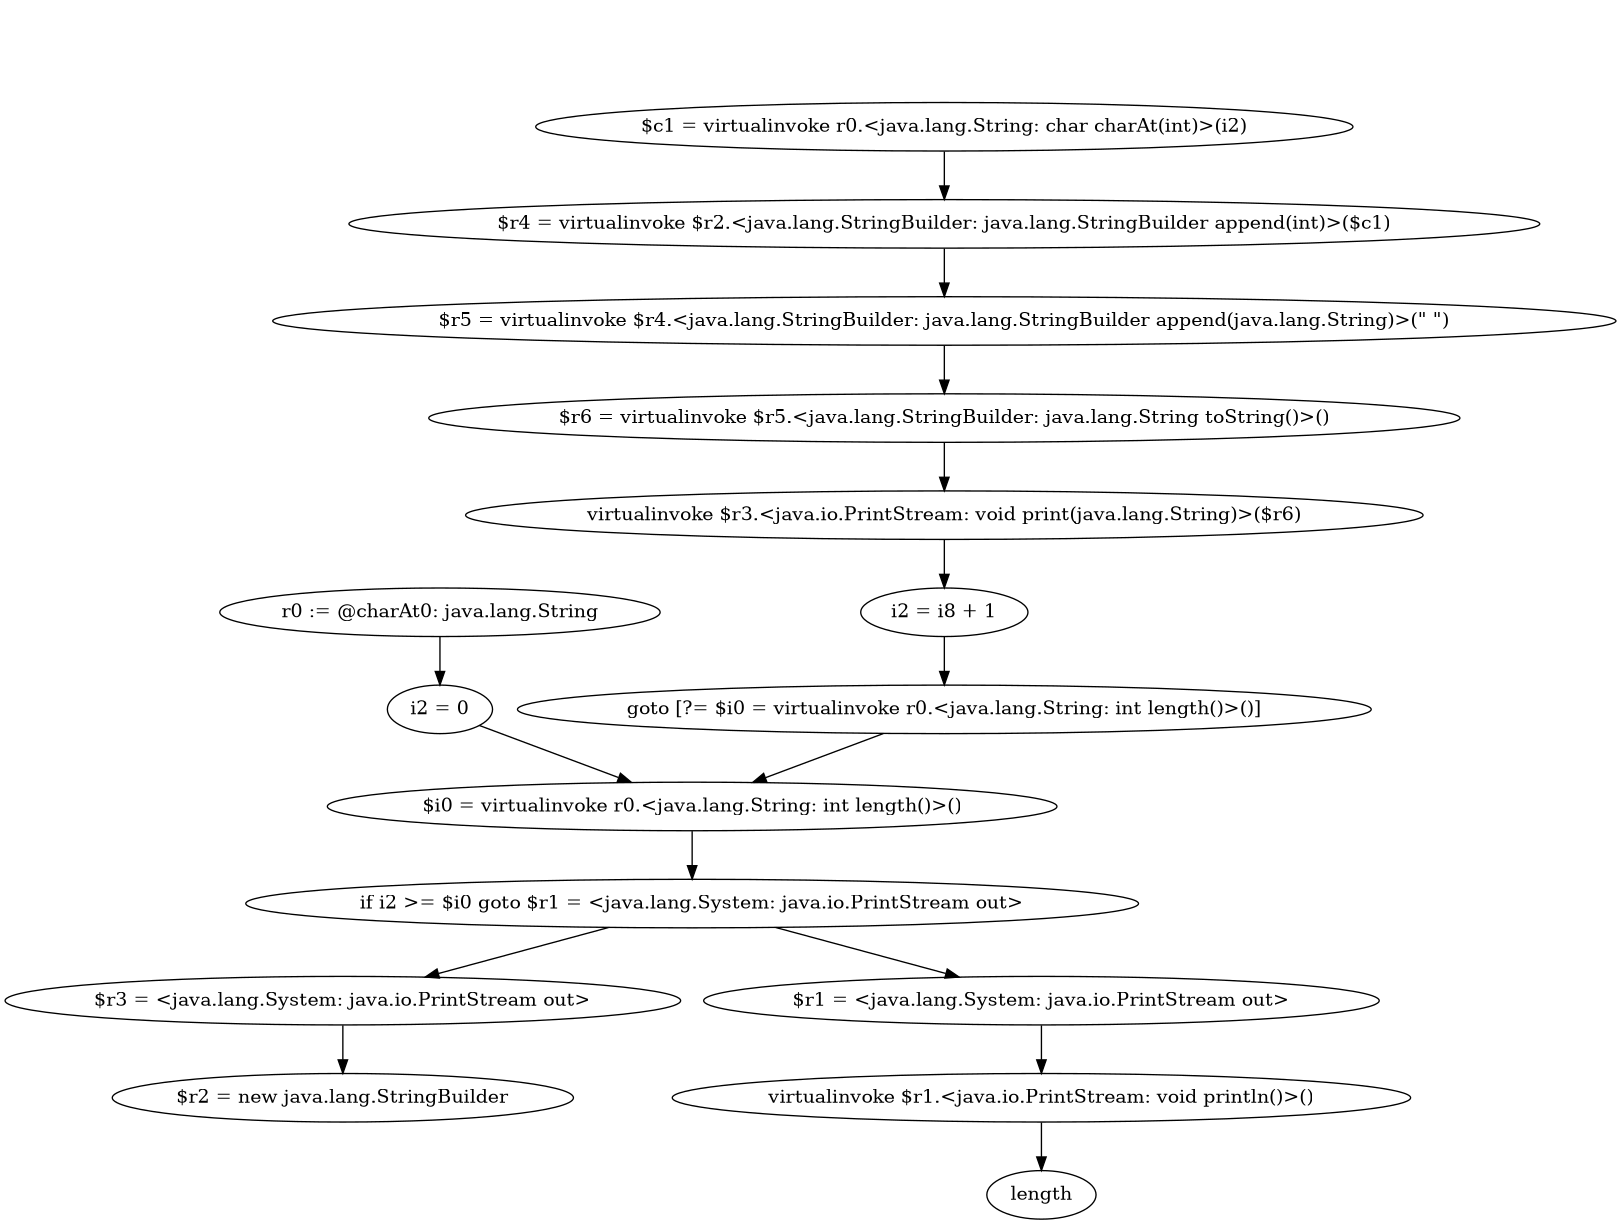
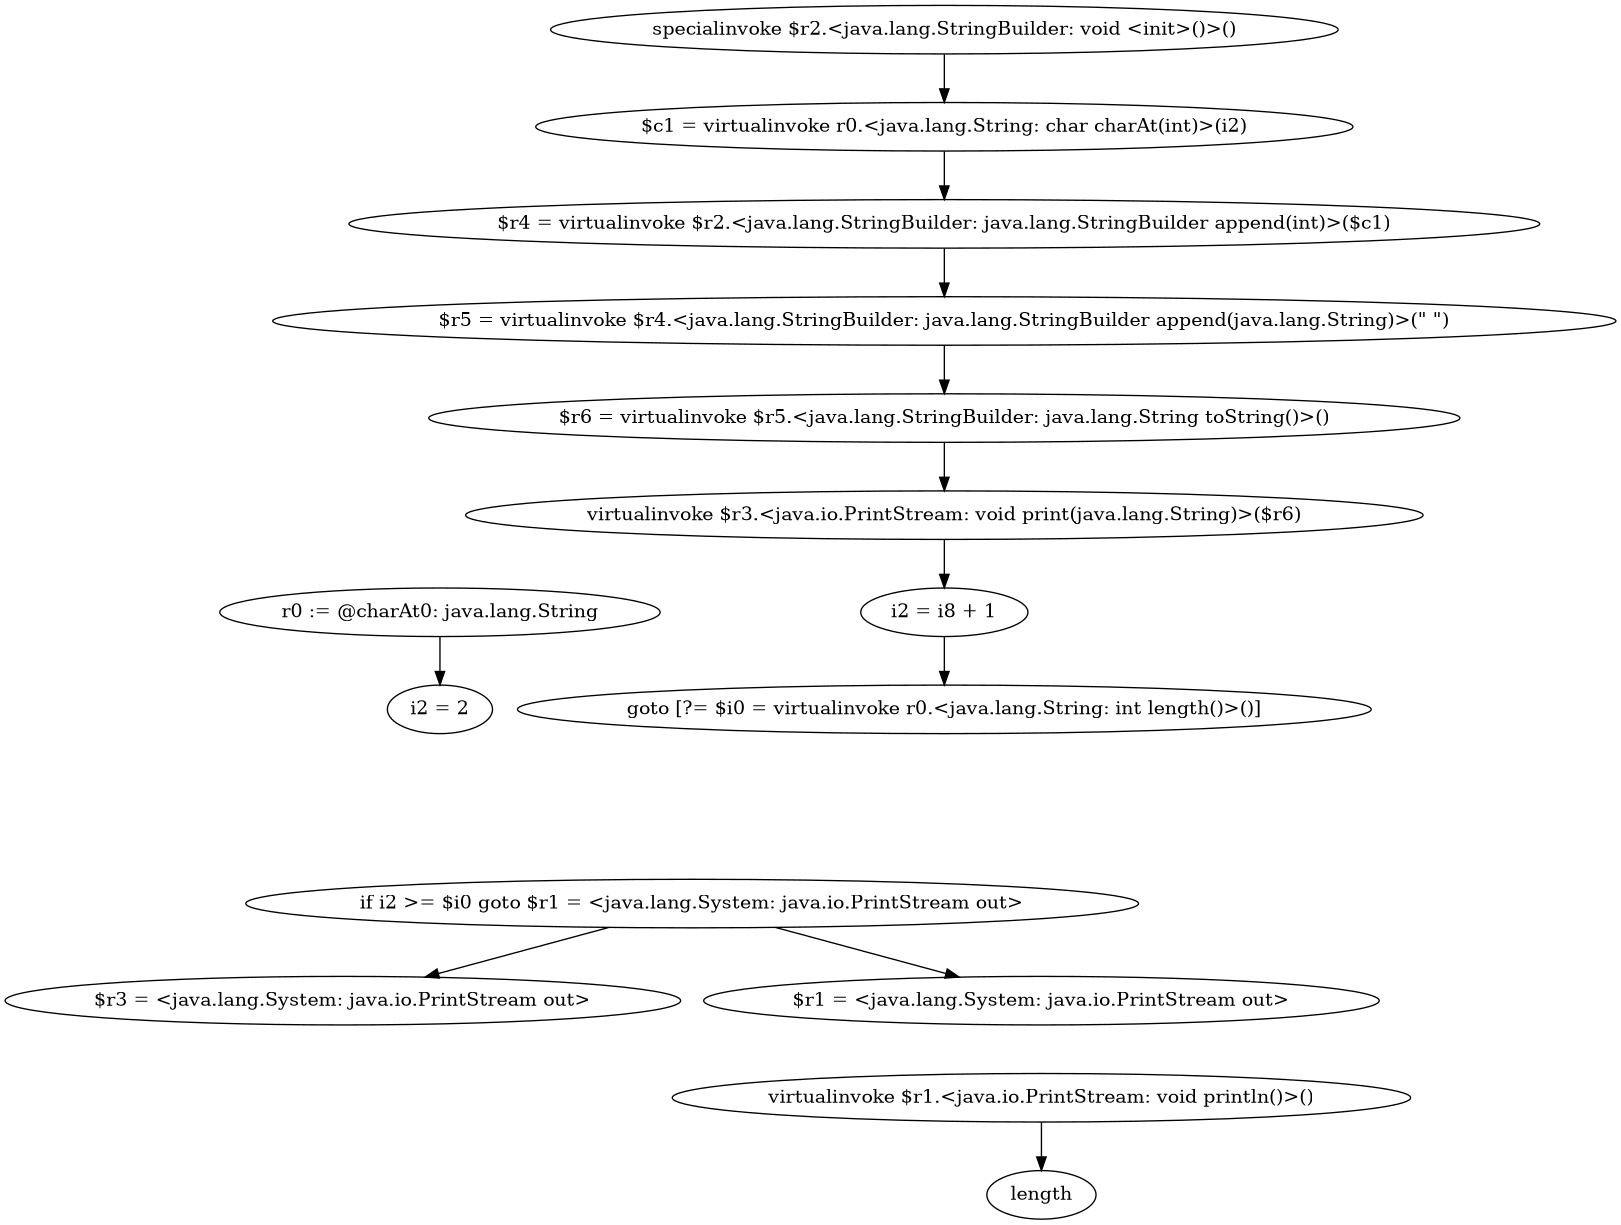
node "specialinvoke $r2.<java.lang.StringBuilder: void <init>()>()": added
node "i2 = 0": label "i2 = 0" -> "i2 = 2"
node "$i0 = virtualinvoke r0.<java.lang.String: int length()>()": removed
edge "$r1 = <java.lang.System: java.io.PrintStream out>" -> "virtualinvoke $r1.<java.io.PrintStream: void println()>()": removed
node "$r2 = new java.lang.StringBuilder": removed
